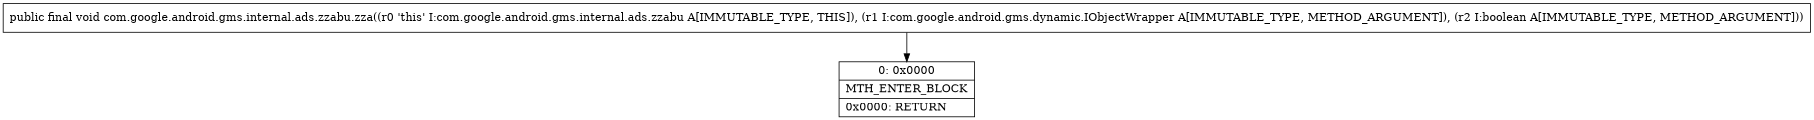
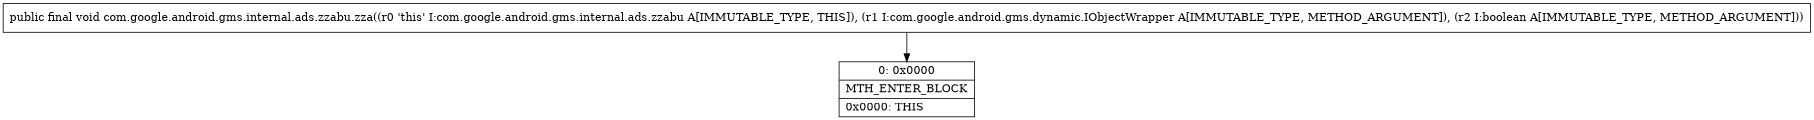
node "0: 0x0000": text "0x0000: RETURN" -> "0x0000: THIS"
